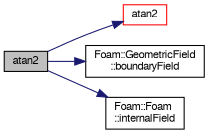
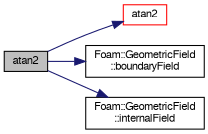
node "Foam::Foam ::internalField": label "Foam::Foam ::internalField" -> "Foam::GeometricField ::internalField"
